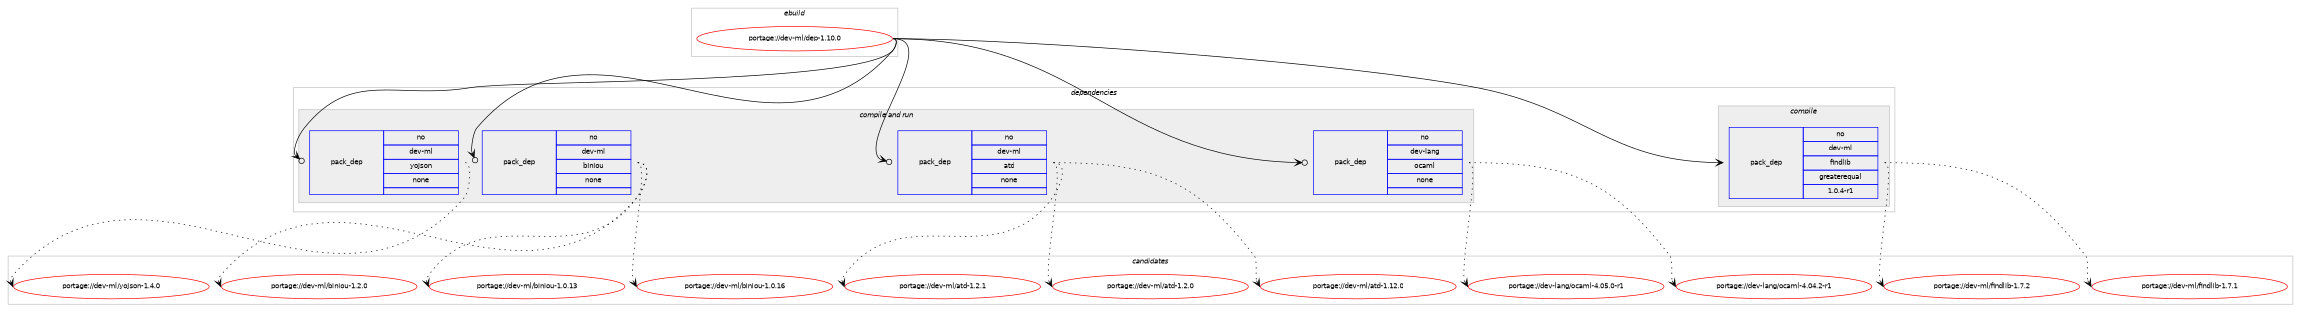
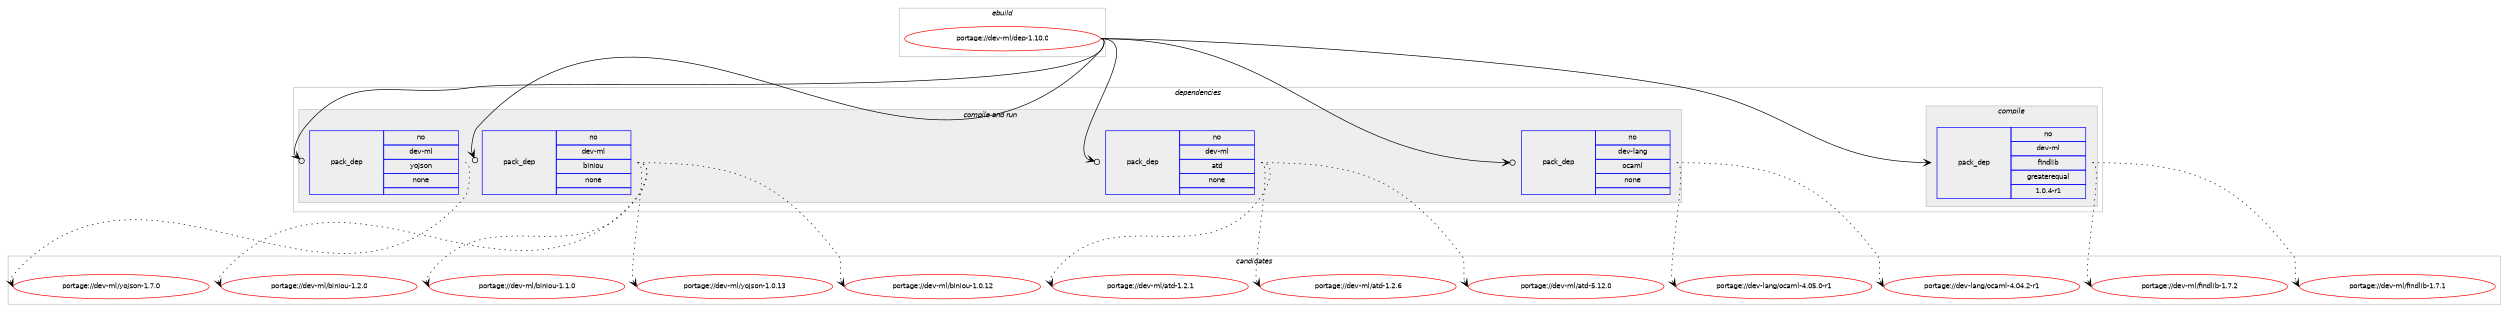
node "portage://dev-ml/yojson-1.4.0": label "portage://dev-ml/yojson-1.4.0" -> "portage://dev-ml/yojson-1.7.0"
node "portage://dev-ml/biniou-1.0.13": label "portage://dev-ml/biniou-1.0.13" -> "portage://dev-ml/yojson-1.0.13"
node "portage://dev-ml/biniou-1.1.0": added
node "portage://dev-ml/biniou-1.0.16": label "portage://dev-ml/biniou-1.0.16" -> "portage://dev-ml/biniou-1.0.12"
node "portage://dev-ml/atd-1.2.0": label "portage://dev-ml/atd-1.2.0" -> "portage://dev-ml/atd-1.2.6"
node "portage://dev-ml/atd-1.12.0": label "portage://dev-ml/atd-1.12.0" -> "portage://dev-ml/atd-5.12.0"
